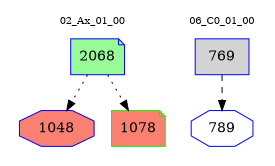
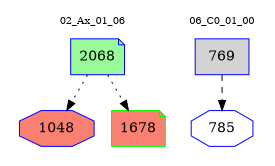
cluster "02_Ax_01_00": label "02_Ax_01_00" -> "02_Ax_01_06"
node "1078": label "1078" -> "1678"
node "789": label "789" -> "785"
